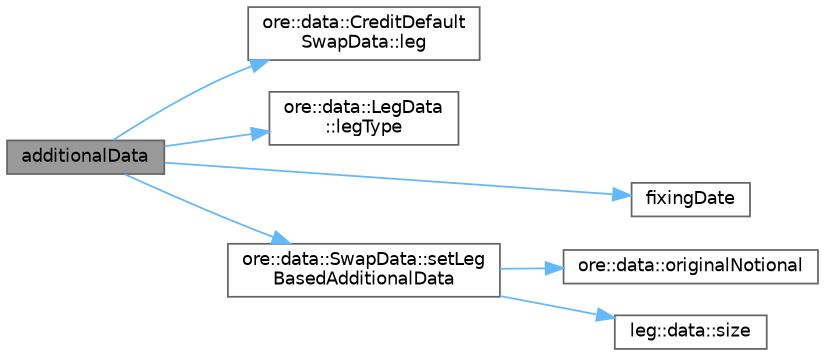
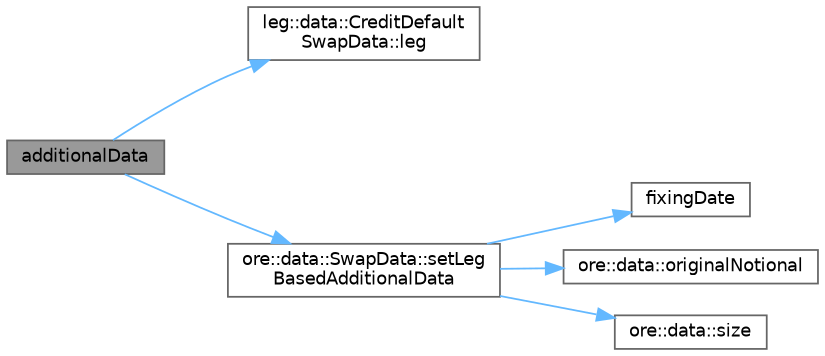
node "ore::data::CreditDefault SwapData::leg": label "ore::data::CreditDefault SwapData::leg" -> "leg::data::CreditDefault SwapData::leg"
node "ore::data::LegData ::legType": removed
edge "additionalData" -> "fixingDate": now "ore::data::SwapData::setLeg BasedAdditionalData" -> "fixingDate"
node "leg::data::size": label "leg::data::size" -> "ore::data::size"
